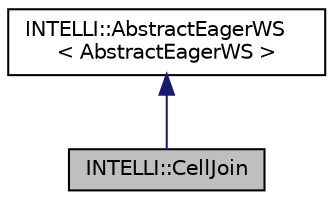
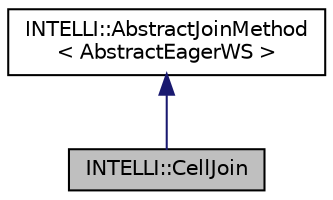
node "INTELLI::AbstractEagerWS < AbstractEagerWS >": label "INTELLI::AbstractEagerWS < AbstractEagerWS >" -> "INTELLI::AbstractJoinMethod < AbstractEagerWS >"
